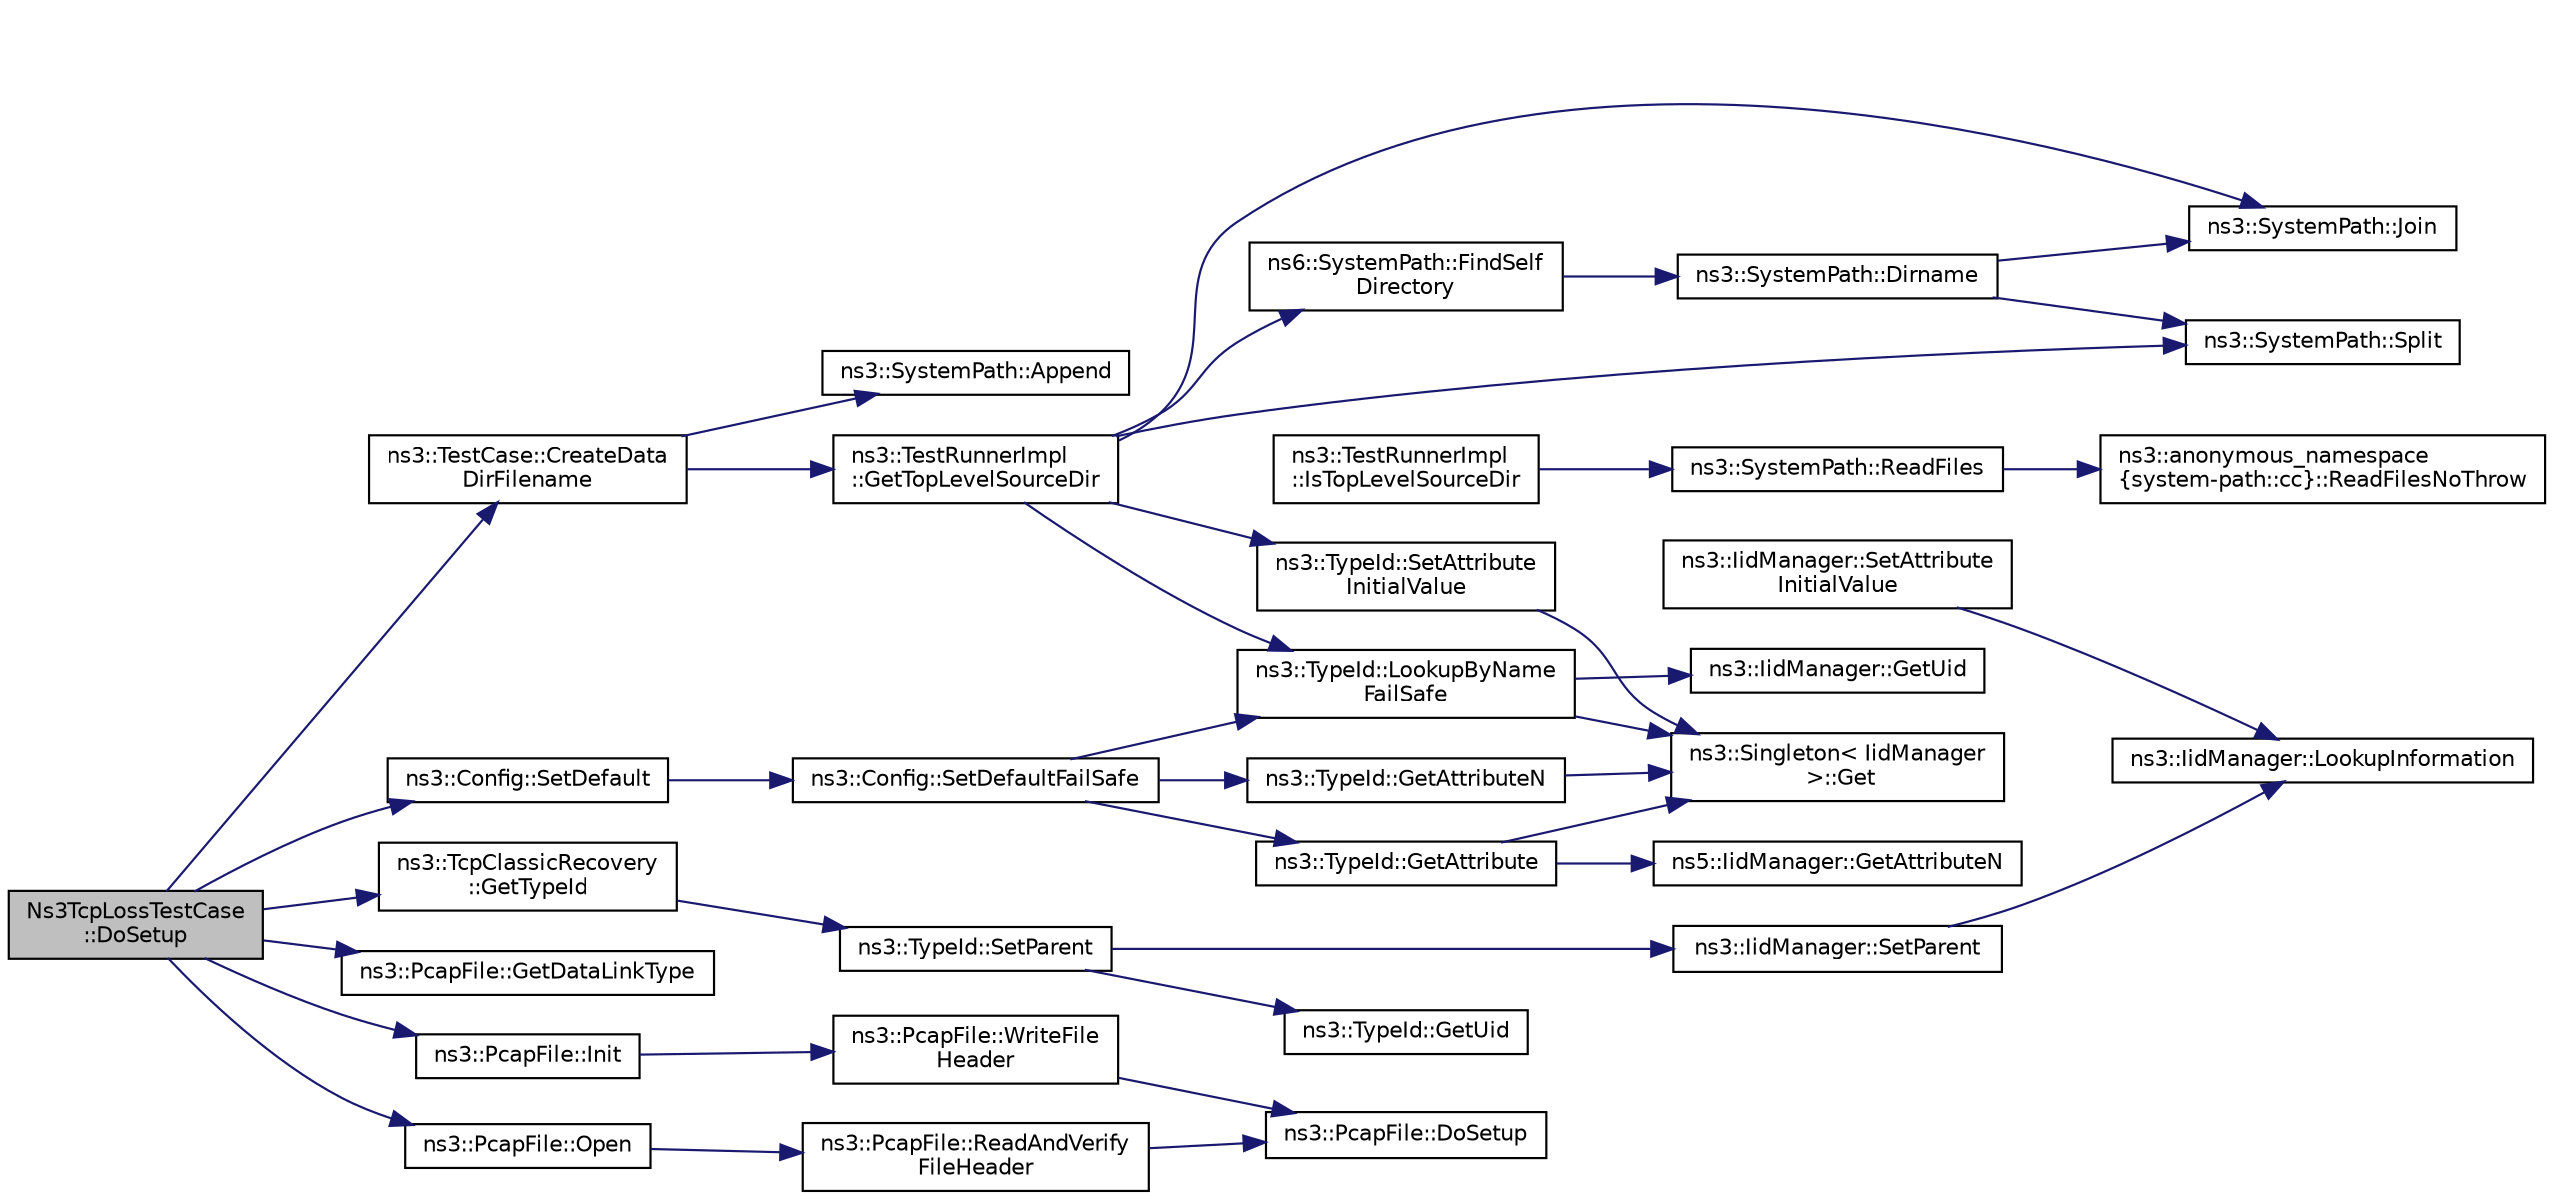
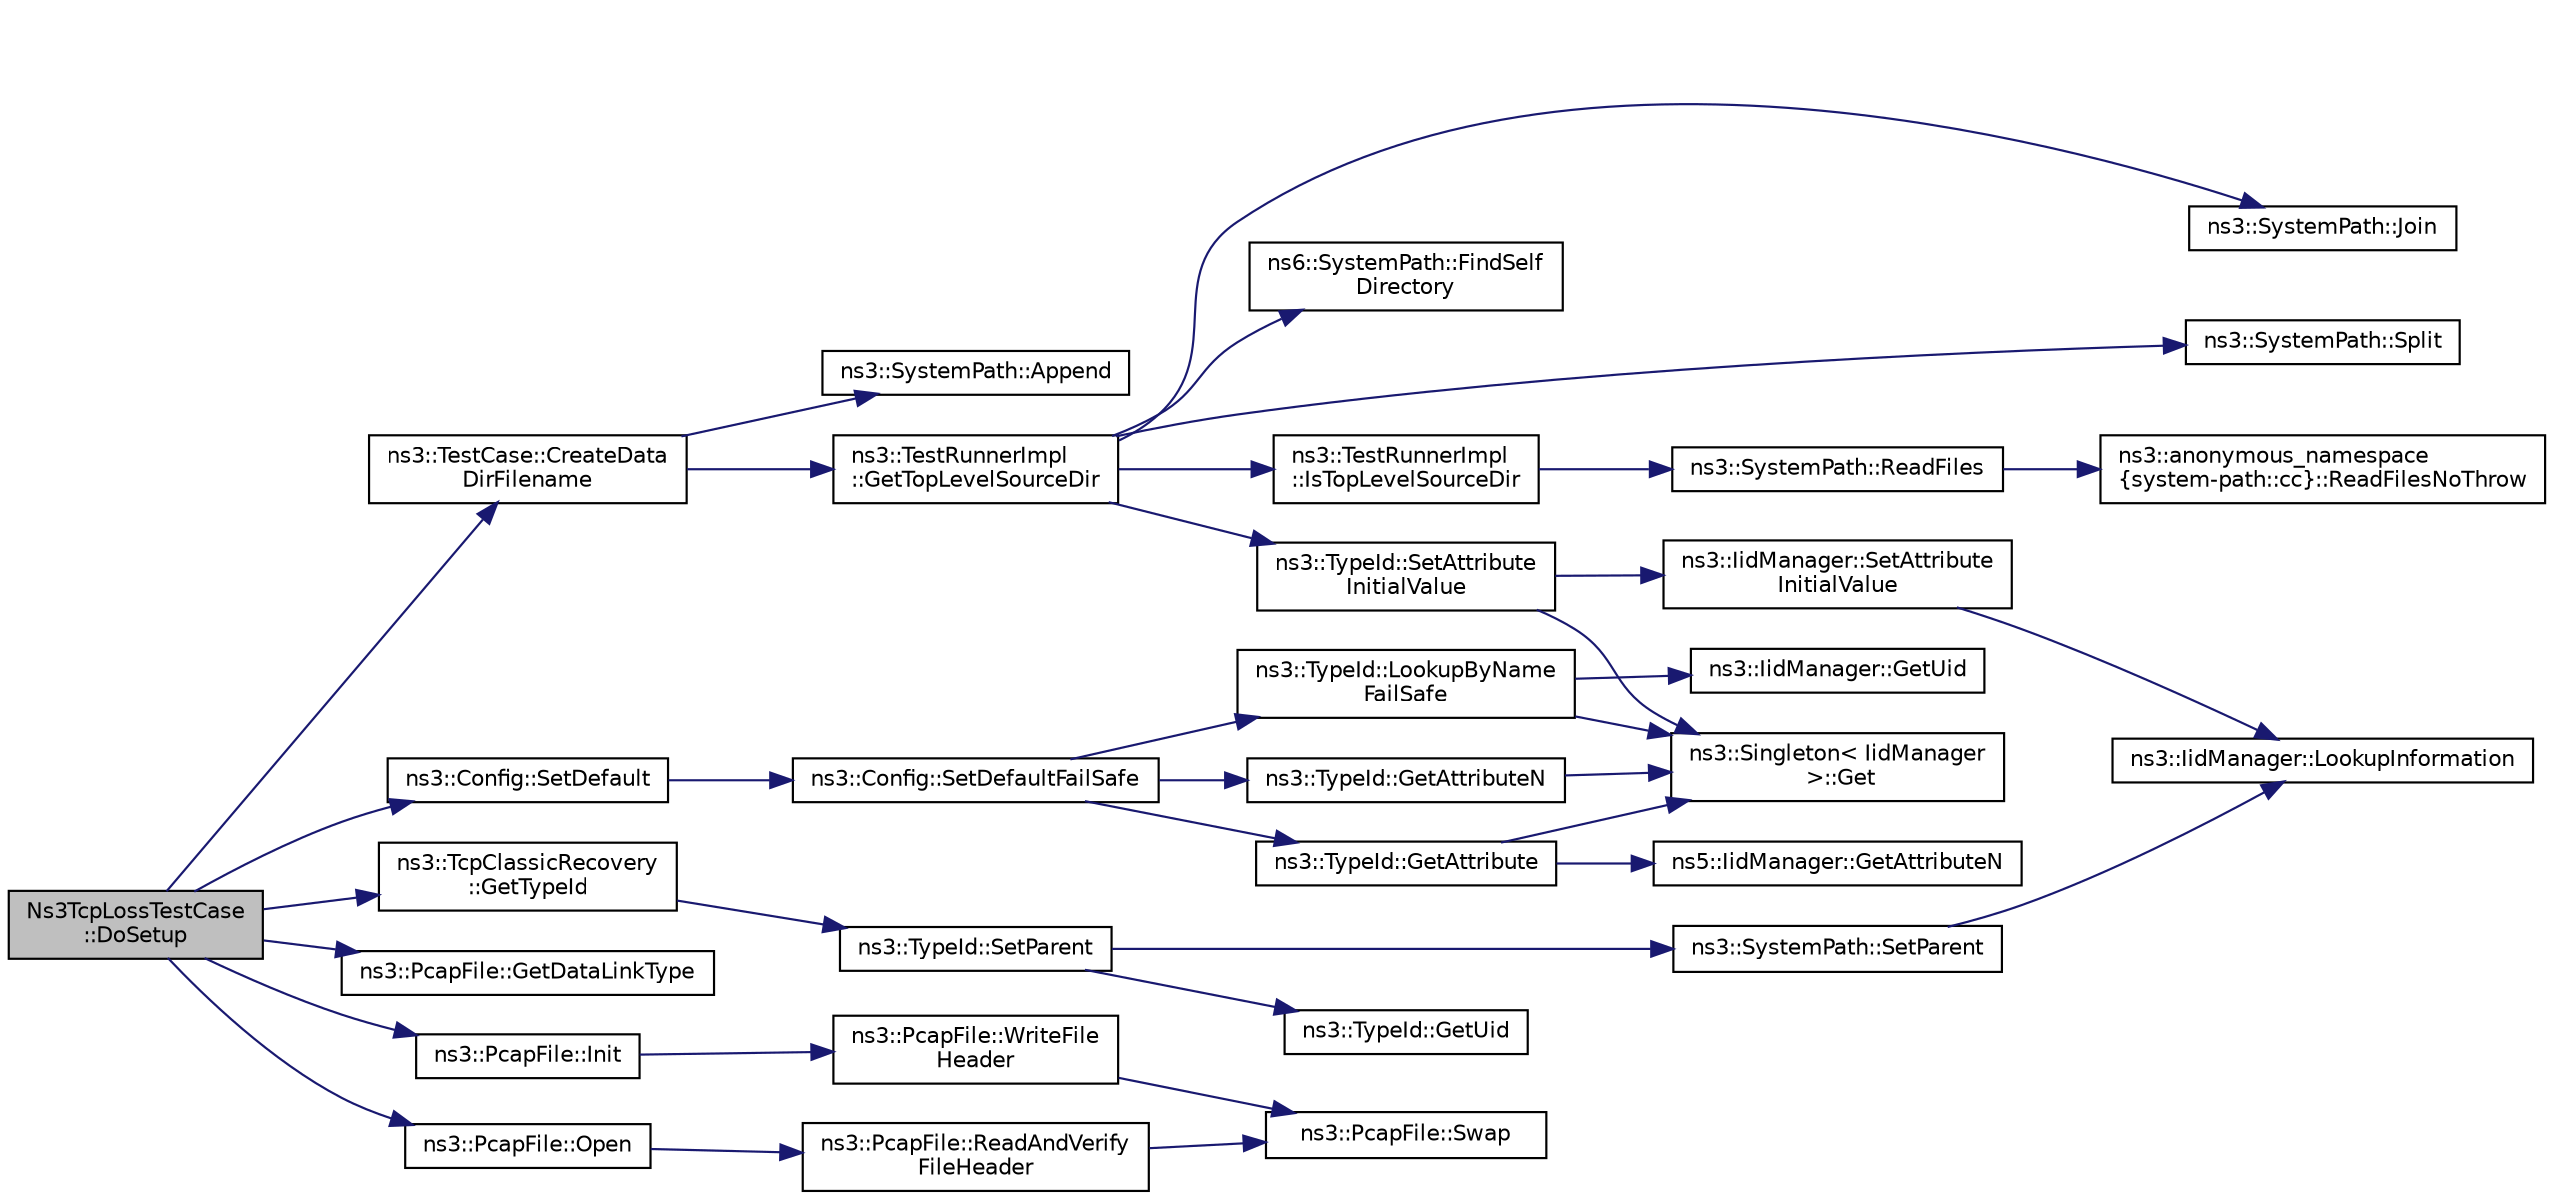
node "ns3::SystemPath::Dirname": removed
edge "ns3::TypeId::SetAttribute InitialValue" -> "ns3::IidManager::SetAttribute InitialValue": added
edge "ns3::TestRunnerImpl ::GetTopLevelSourceDir" -> "ns3::TypeId::LookupByName FailSafe": now "ns3::TestRunnerImpl ::GetTopLevelSourceDir" -> "ns3::TestRunnerImpl ::IsTopLevelSourceDir"
node "ns3::IidManager::SetParent": label "ns3::IidManager::SetParent" -> "ns3::SystemPath::SetParent"
node "ns3::PcapFile::DoSetup": label "ns3::PcapFile::DoSetup" -> "ns3::PcapFile::Swap"
